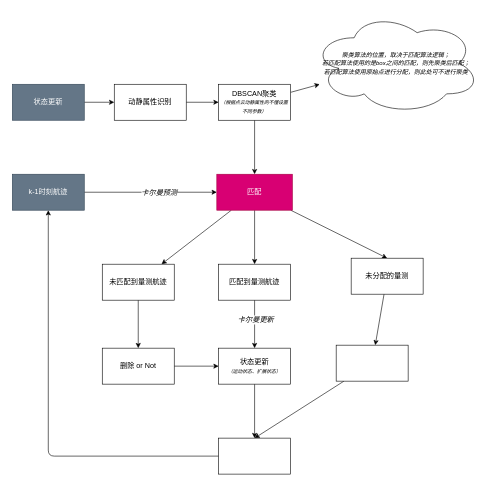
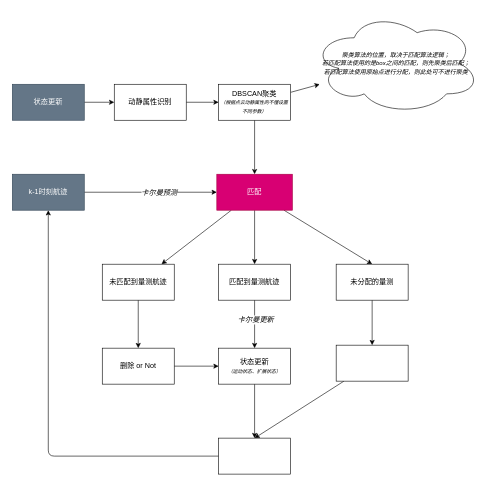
node "未分配的量测": moved (387, 276) -> (372, 282)
